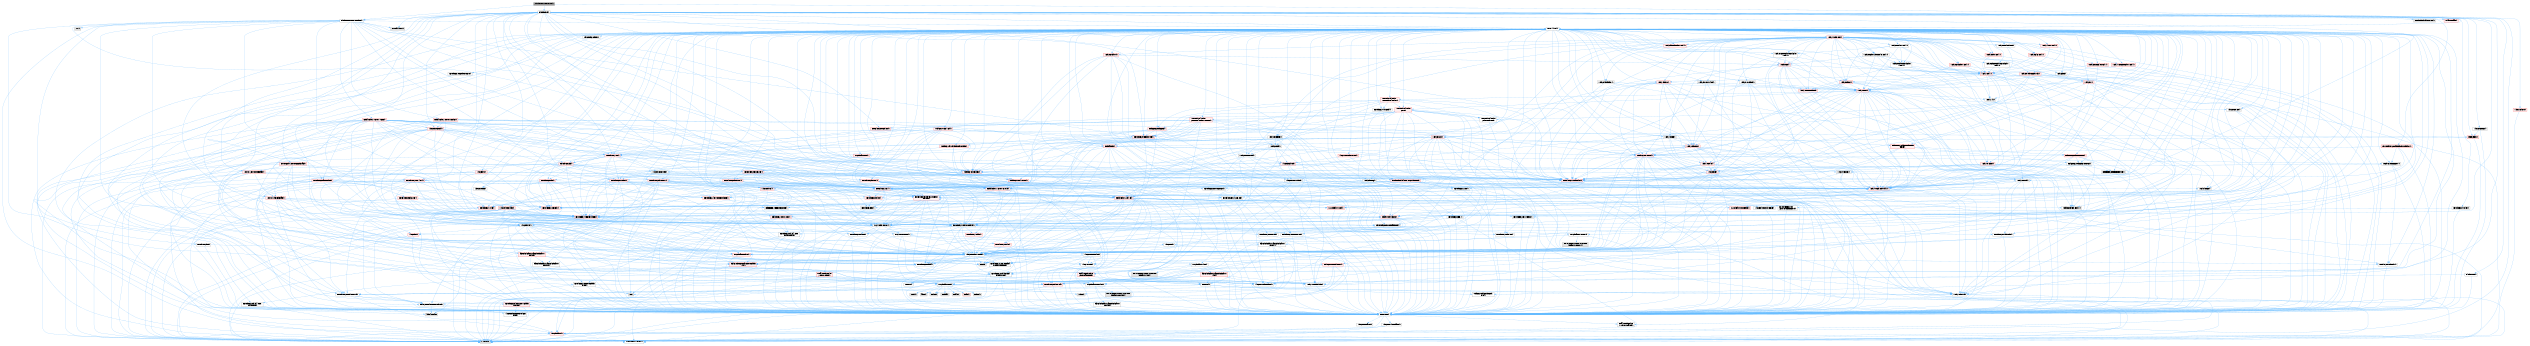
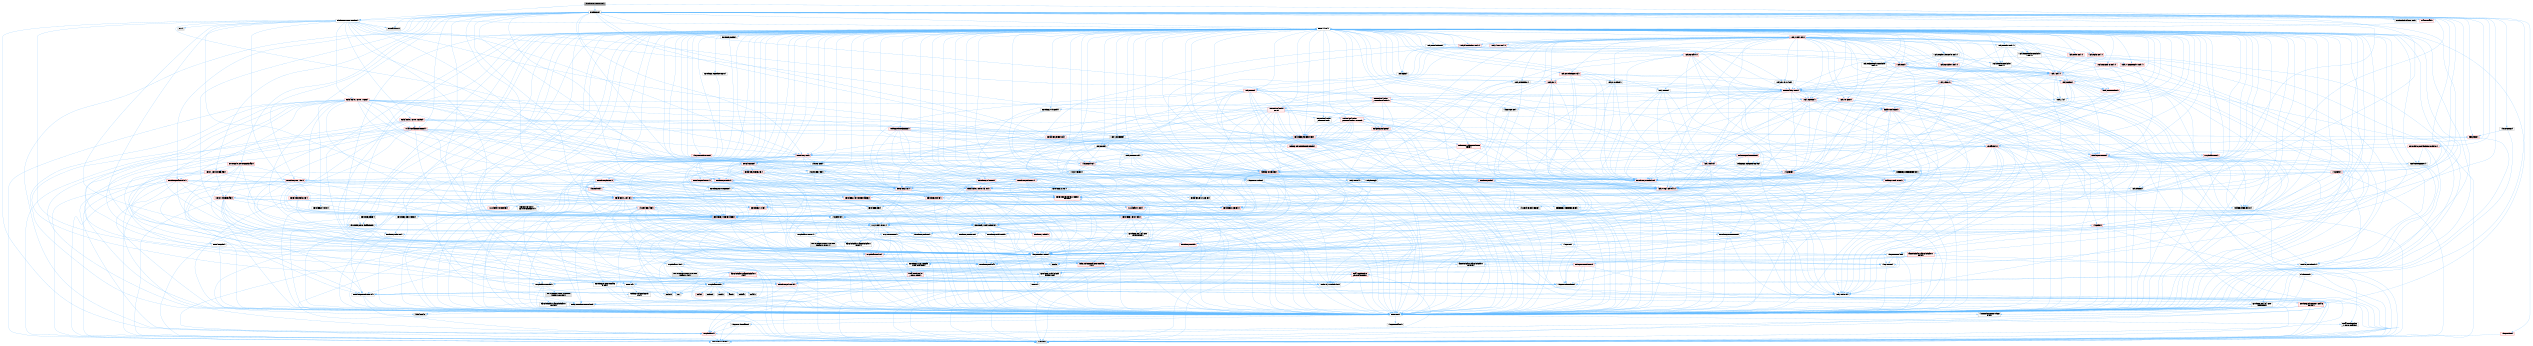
node "Math/Vector.h": label "Math/Vector.h" -> "StructBuilder/Vector.h"
node "Misc/SecureHash.h": label "Misc/SecureHash.h" -> "UniformBuffer/SecureHash.h"
node "UObject/UnrealMath.h": label "UObject/UnrealMath.h" -> "UObject/ScriptDelegates.h"
node "Math/RangeSet.h": label "Math/RangeSet.h" -> "Matrix/RangeSet.h"
edge "Internationalization /TextLocalizationManager.h" -> "PlatformString/Crc.h": reversed
node "RHIShaderBindingLayout/UniquePtr.h": label "RHIShaderBindingLayout/UniquePtr.h" -> "Templates/UniquePtr.h"
node "BoxSphereBounds /TextNamespaceFwd.h": label "BoxSphereBounds /TextNamespaceFwd.h" -> "Internationalization /TextNamespaceFwd.h"
node "Math/NumericLimits.h": label "Math/NumericLimits.h" -> "MathFwd/NumericLimits.h"
node "wchar.h": removed
